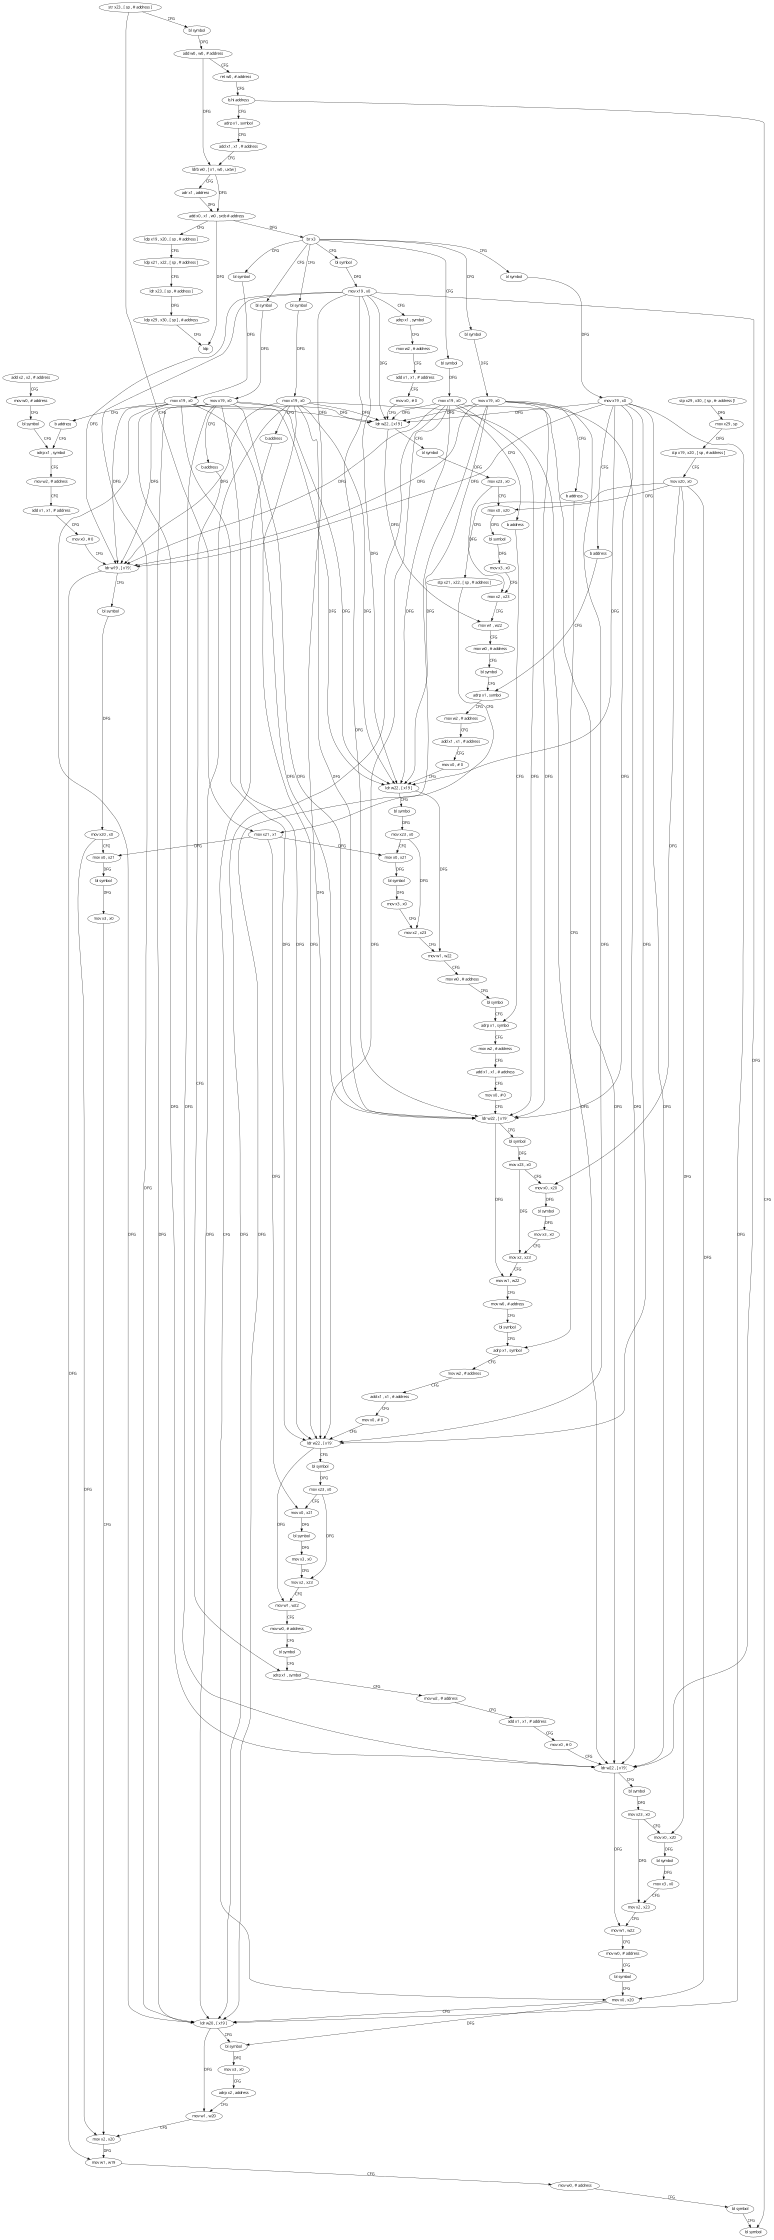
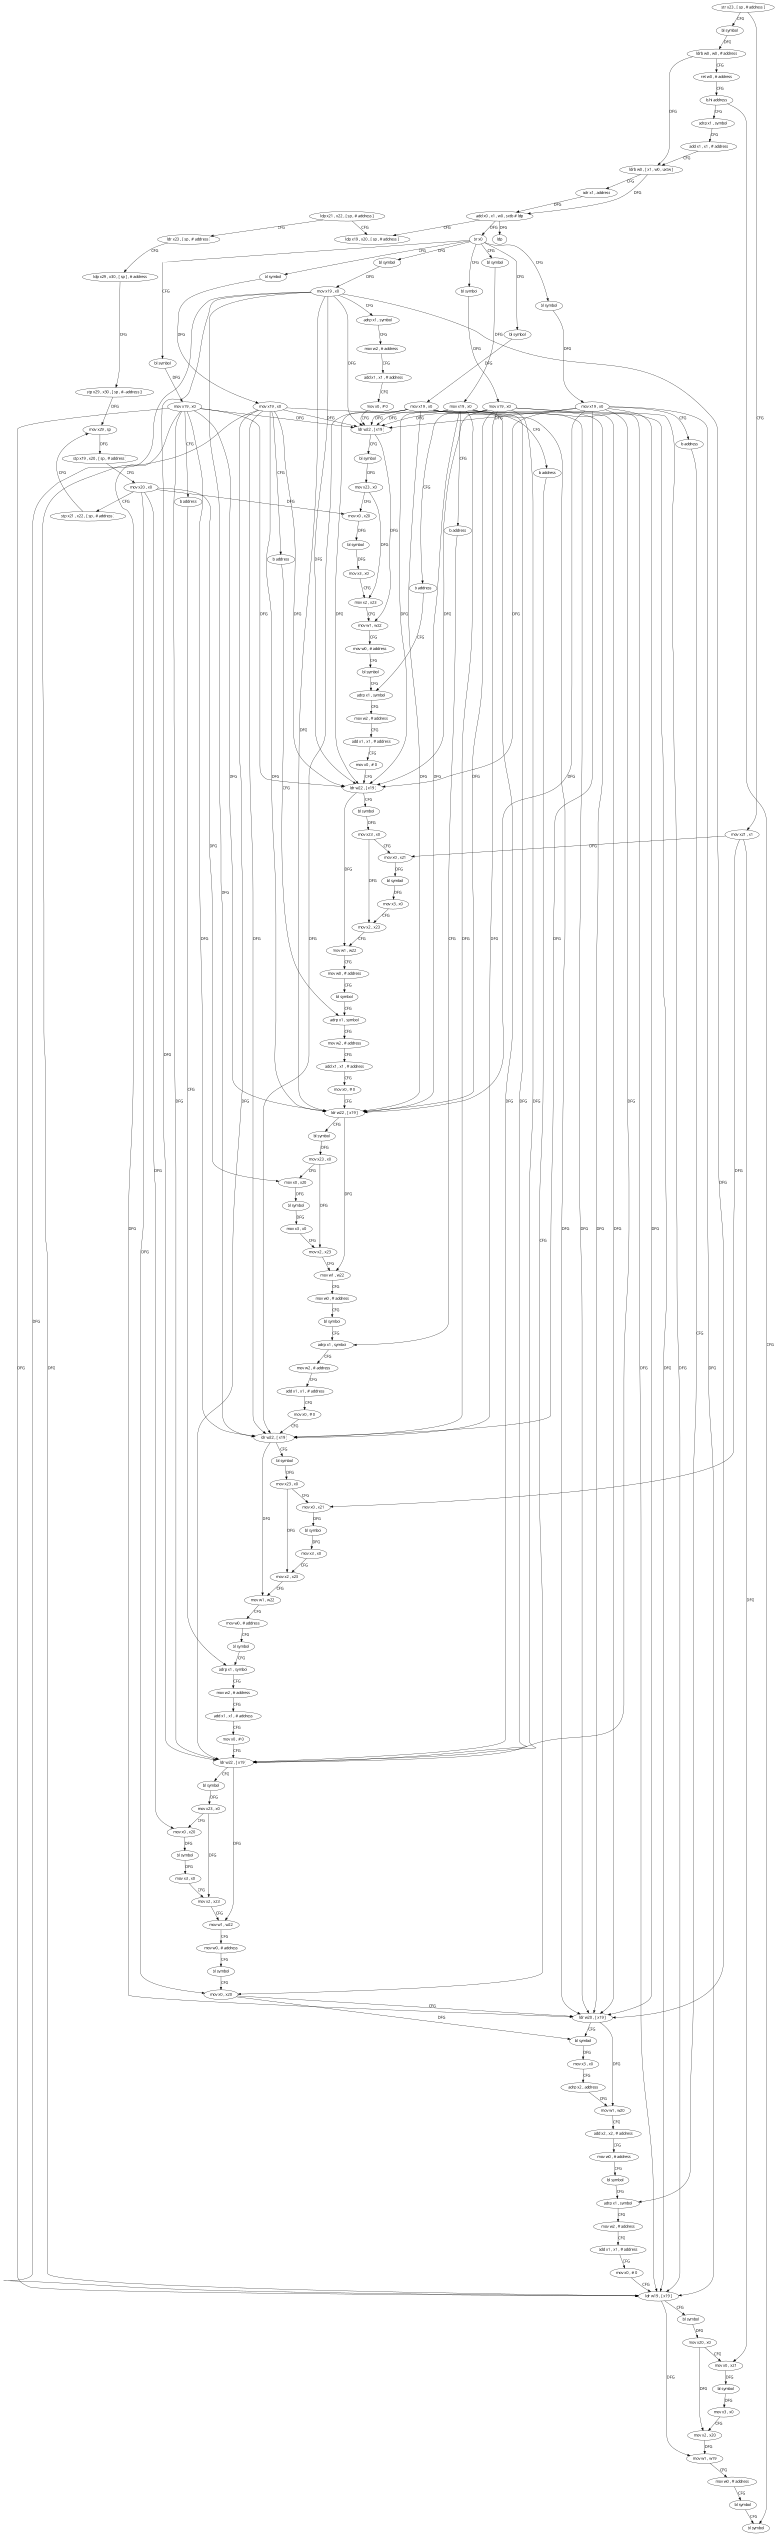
node "add w0 , w0 , # address": label "add w0 , w0 , # address" -> "ldrb w0 , w0 , # address"
node "add x0 , x1 , w0 , sxtb # address": label "add x0 , x1 , w0 , sxtb # address" -> "add x0 , x1 , w0 , sxtb # ldp"
node "br x3": label "br x3" -> "br x0"
edge "ldp x19 , x20 , [ sp , # address ]" -> "ldp x21 , x22 , [ sp , # address ]": reversed
edge "ldr x23 , [ sp , # address ]" -> "ldp x29 , x30 , [ sp ] , # address": label "DFG" -> "CFG"
edge "ldp x29 , x30 , [ sp ] , # address" -> "ldp": now "ldp x29 , x30 , [ sp ] , # address" -> "stp x29 , x30 , [ sp , #- address ]!"
edge "stp x21 , x22 , [ sp , # address ]" -> "mov x21 , x1": now "stp x21 , x22 , [ sp , # address ]" -> "mov x29 , sp"
edge "mov w1 , w20" -> "mov x2 , x20": now "mov w1 , w20" -> "add x2 , x2 , # address"
